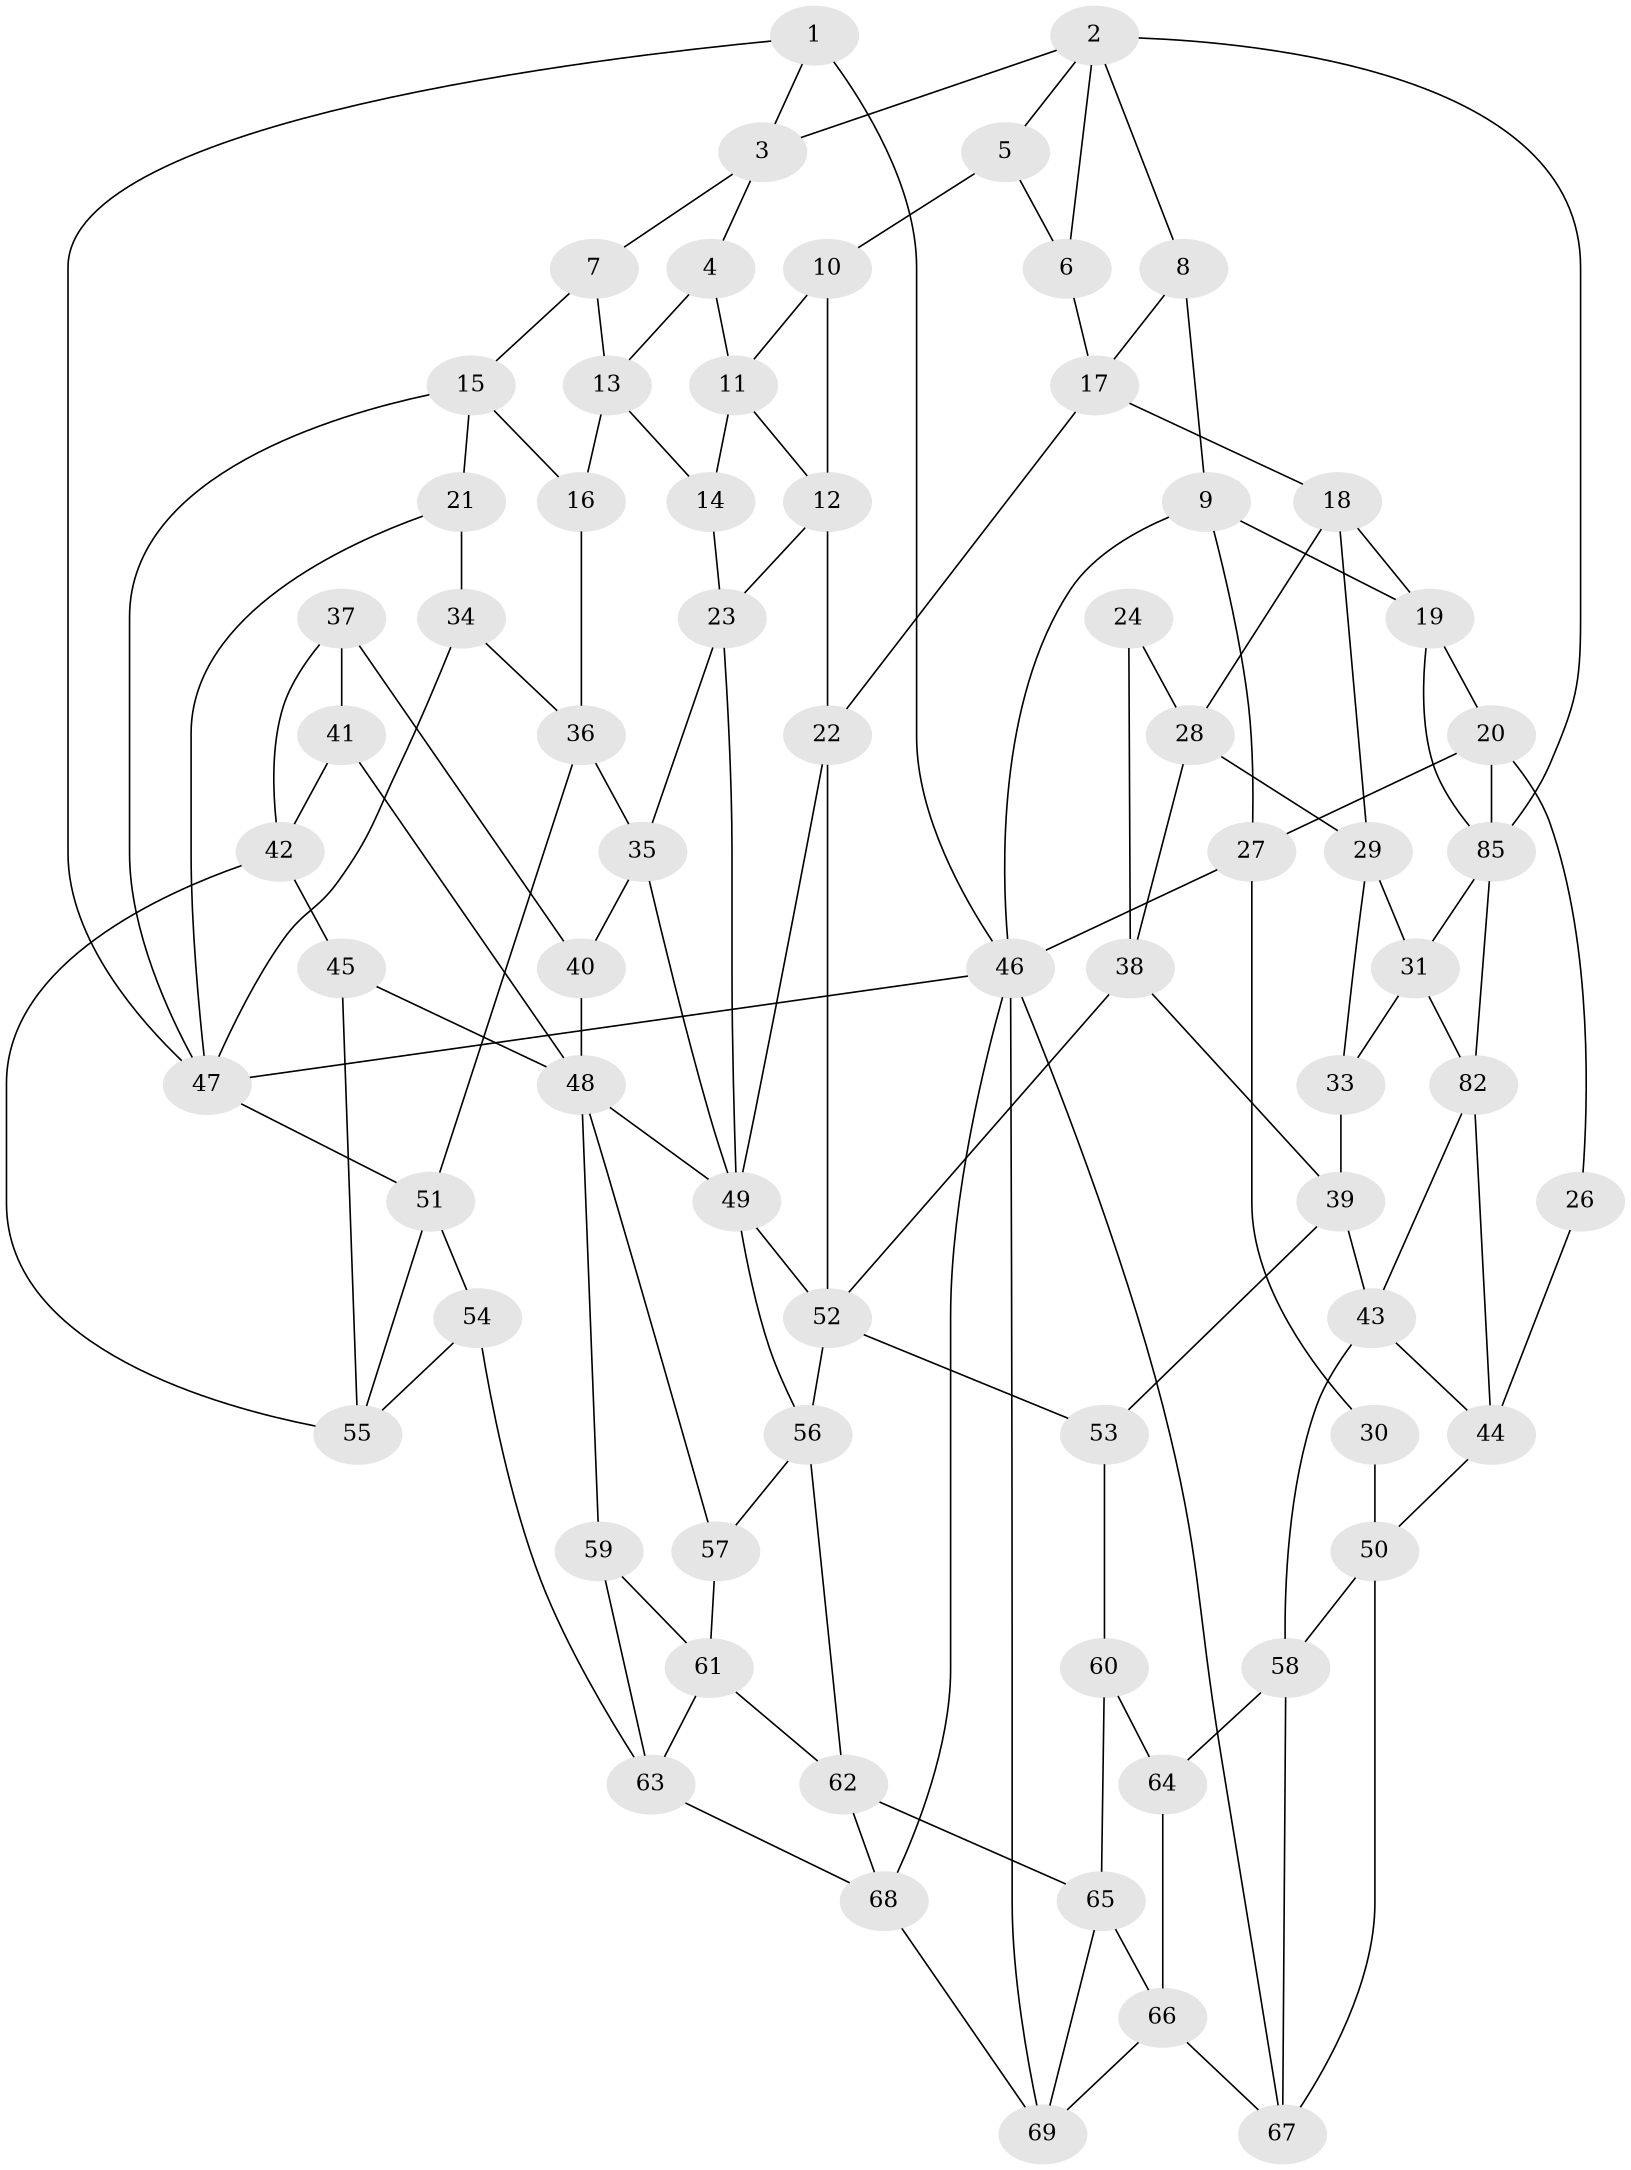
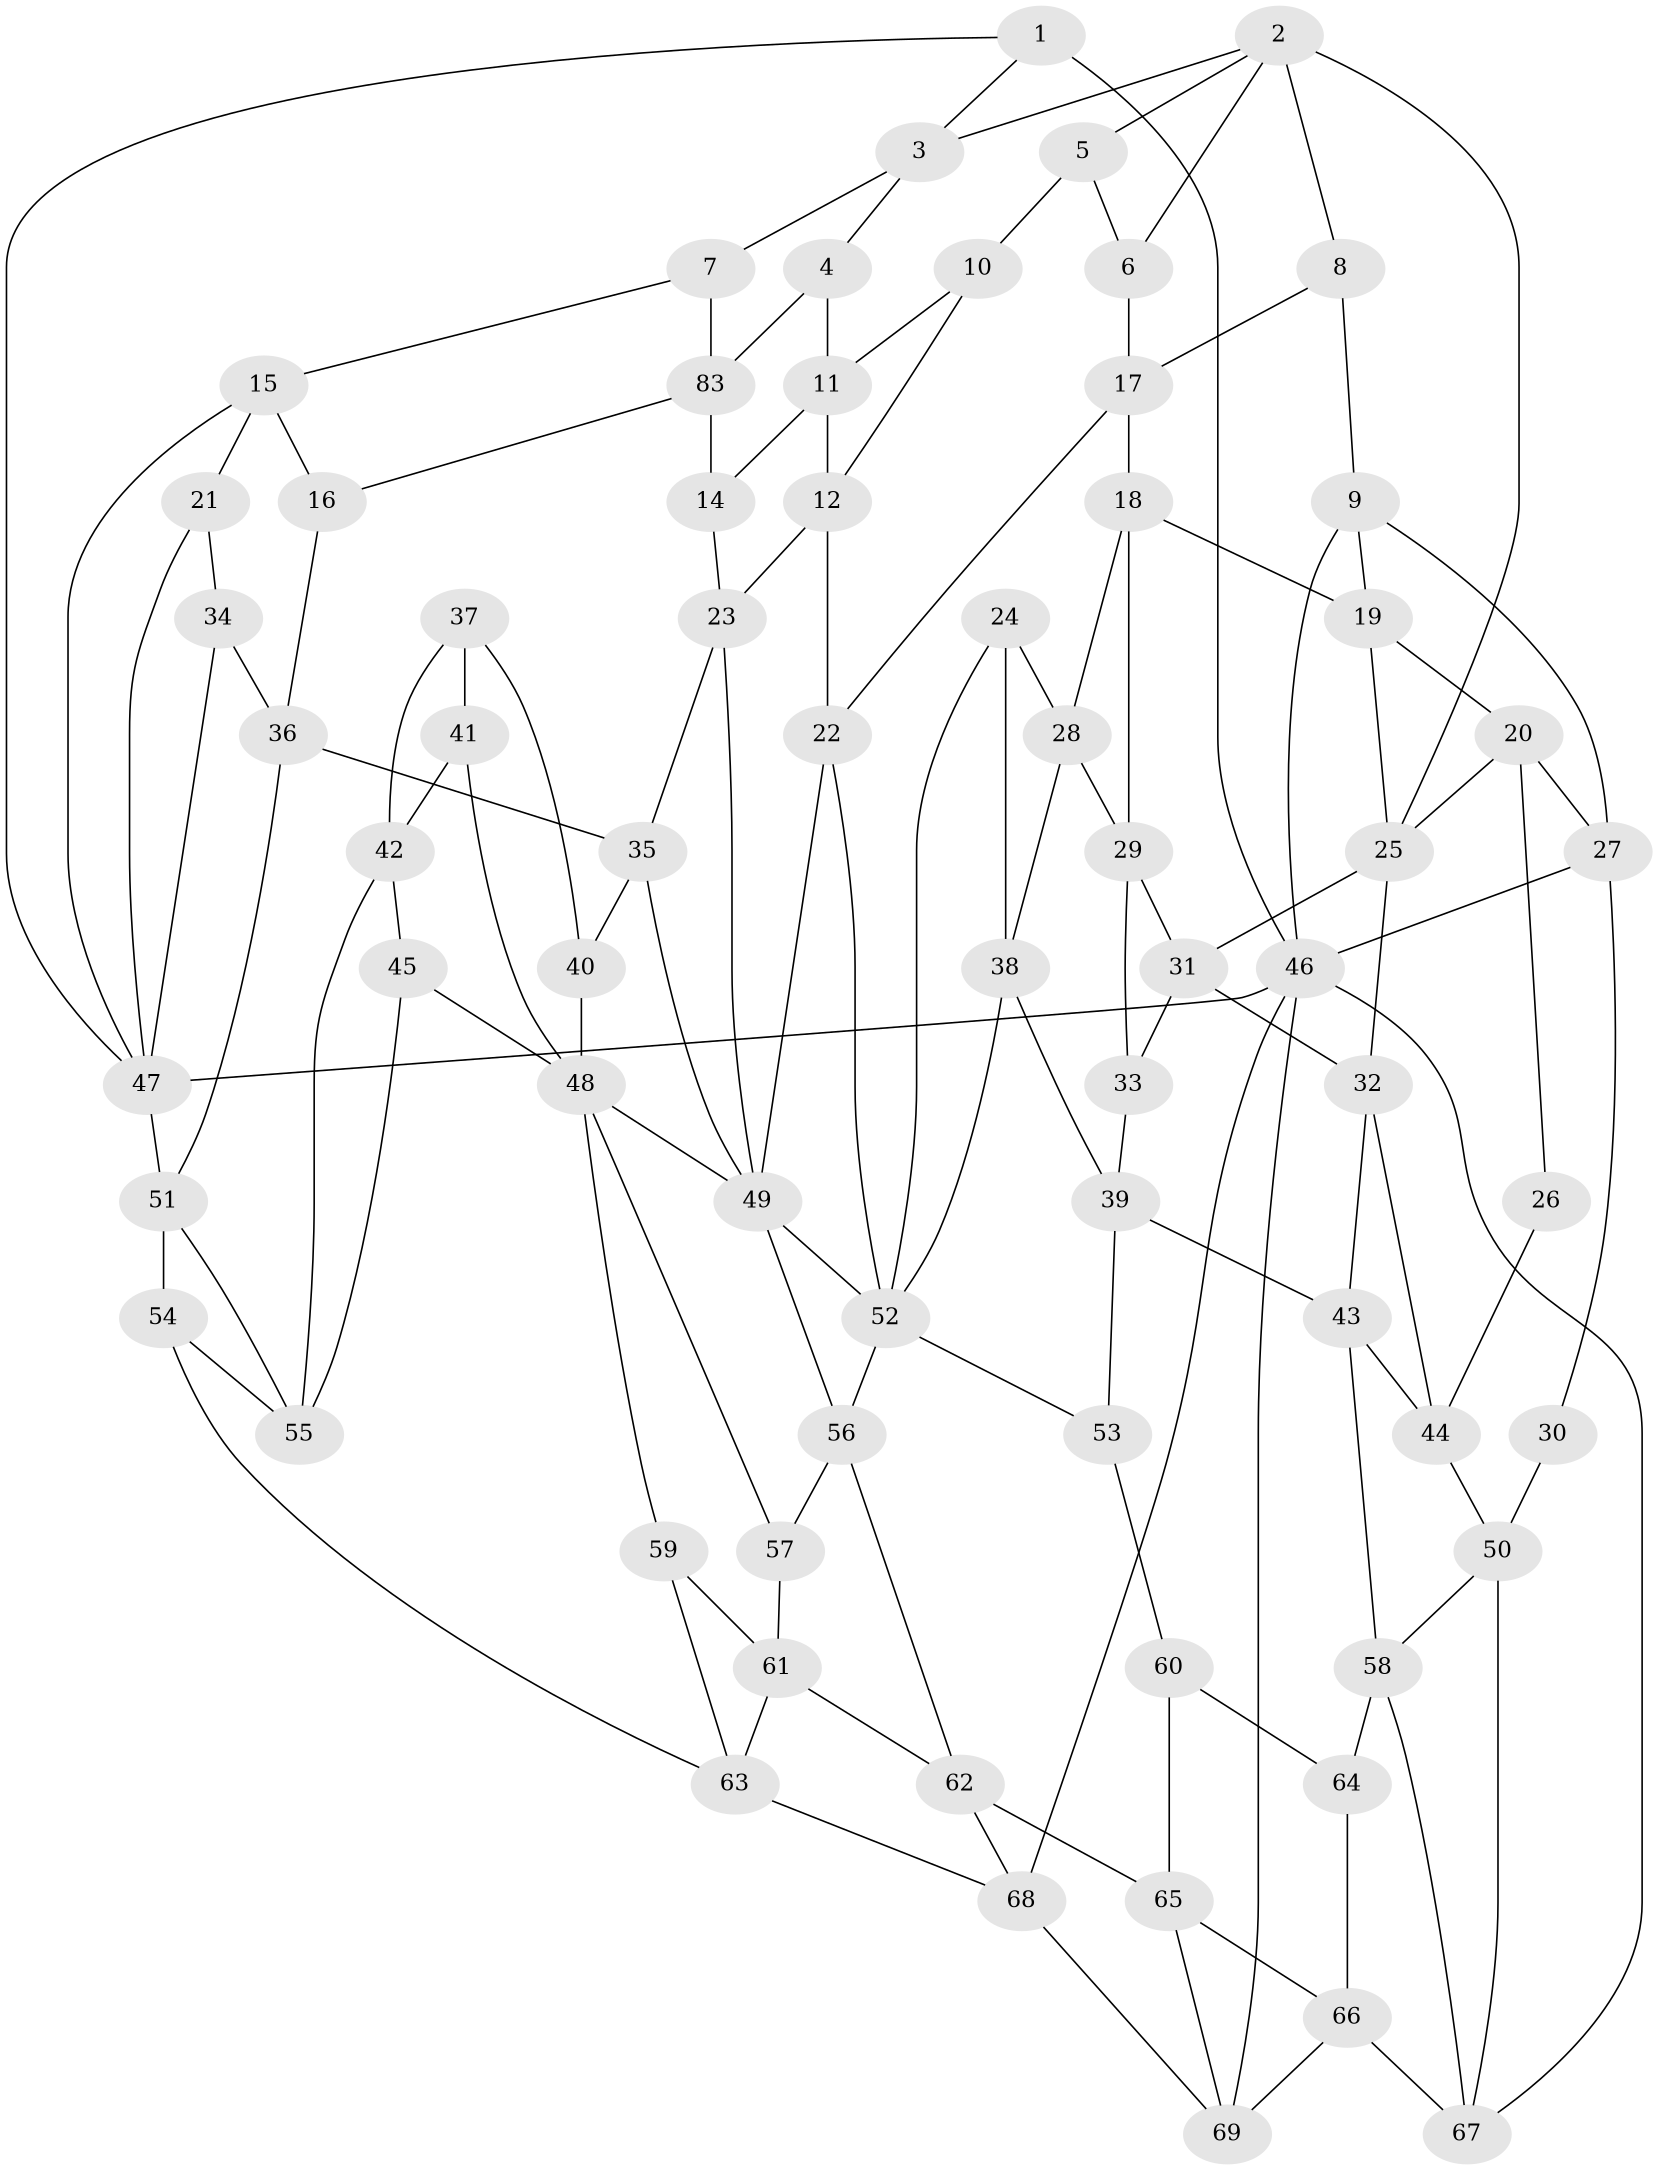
node "13": label "13" -> "83"
node "85": label "85" -> "25"
edge "24" -- "52": added
node "82": label "82" -> "32"
